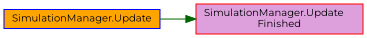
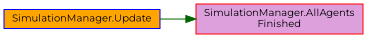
node "SimulationManager.Update Finished": label "SimulationManager.Update Finished" -> "SimulationManager.AllAgents Finished"
